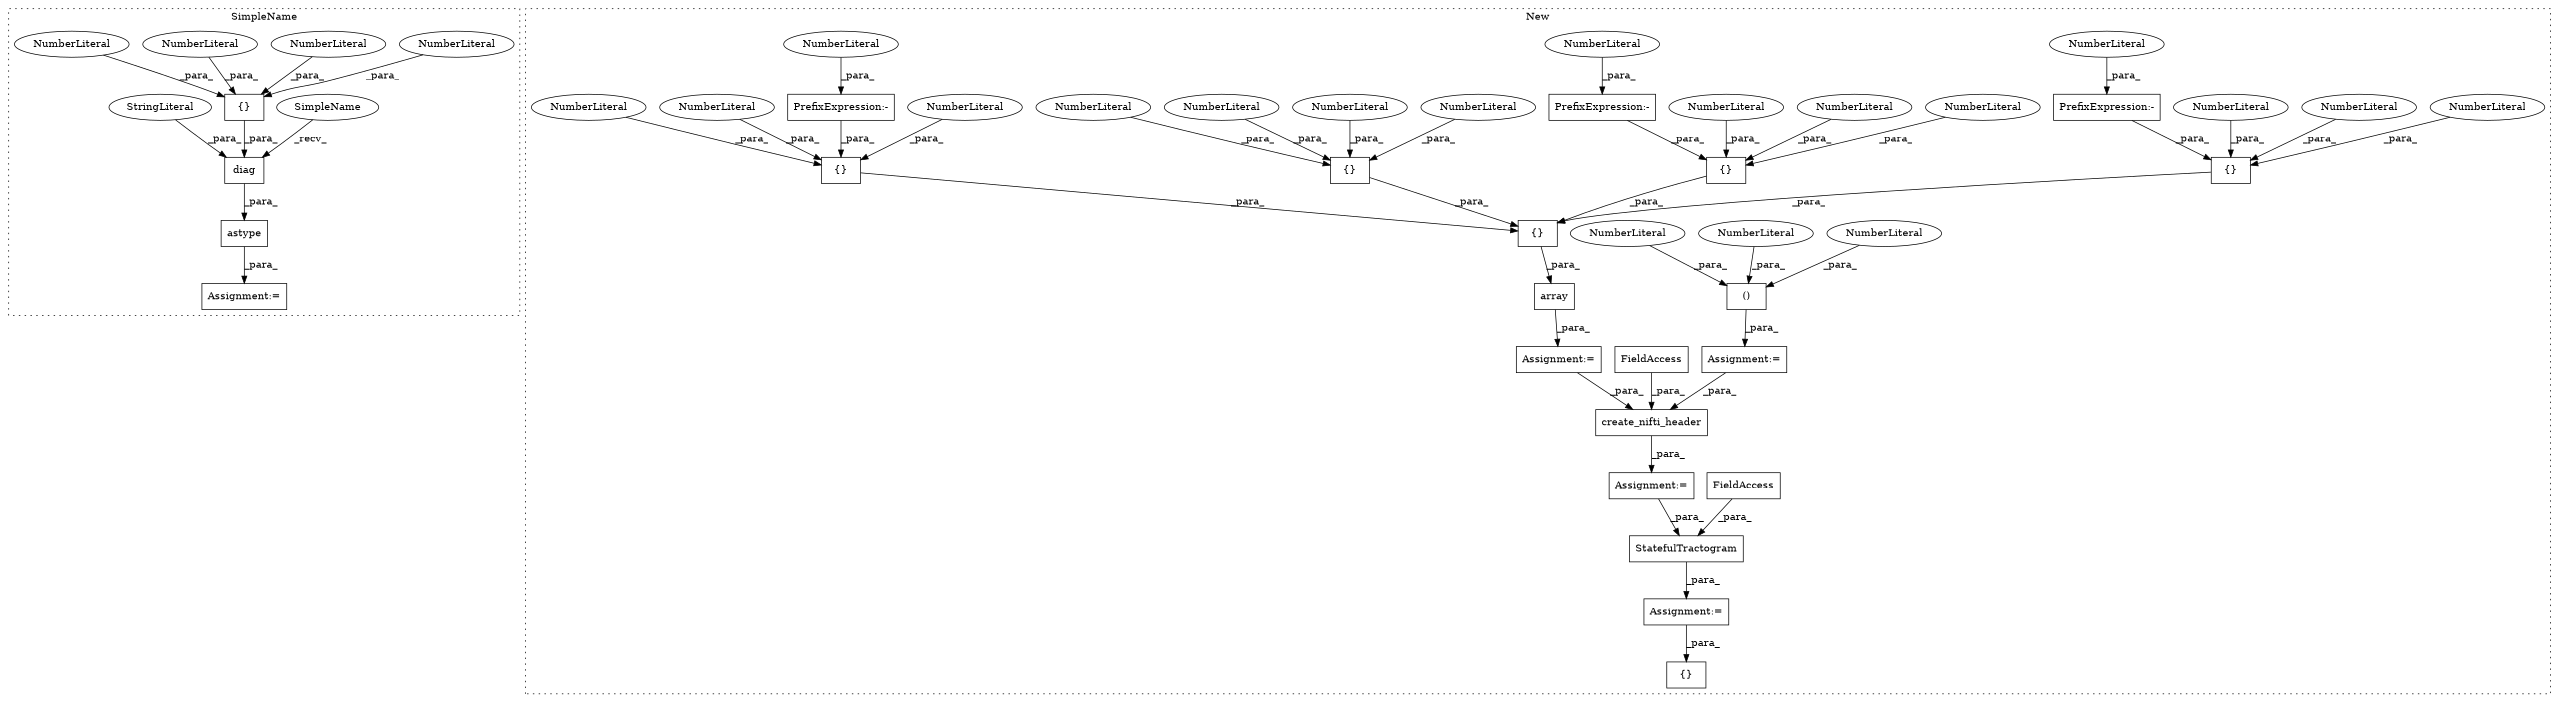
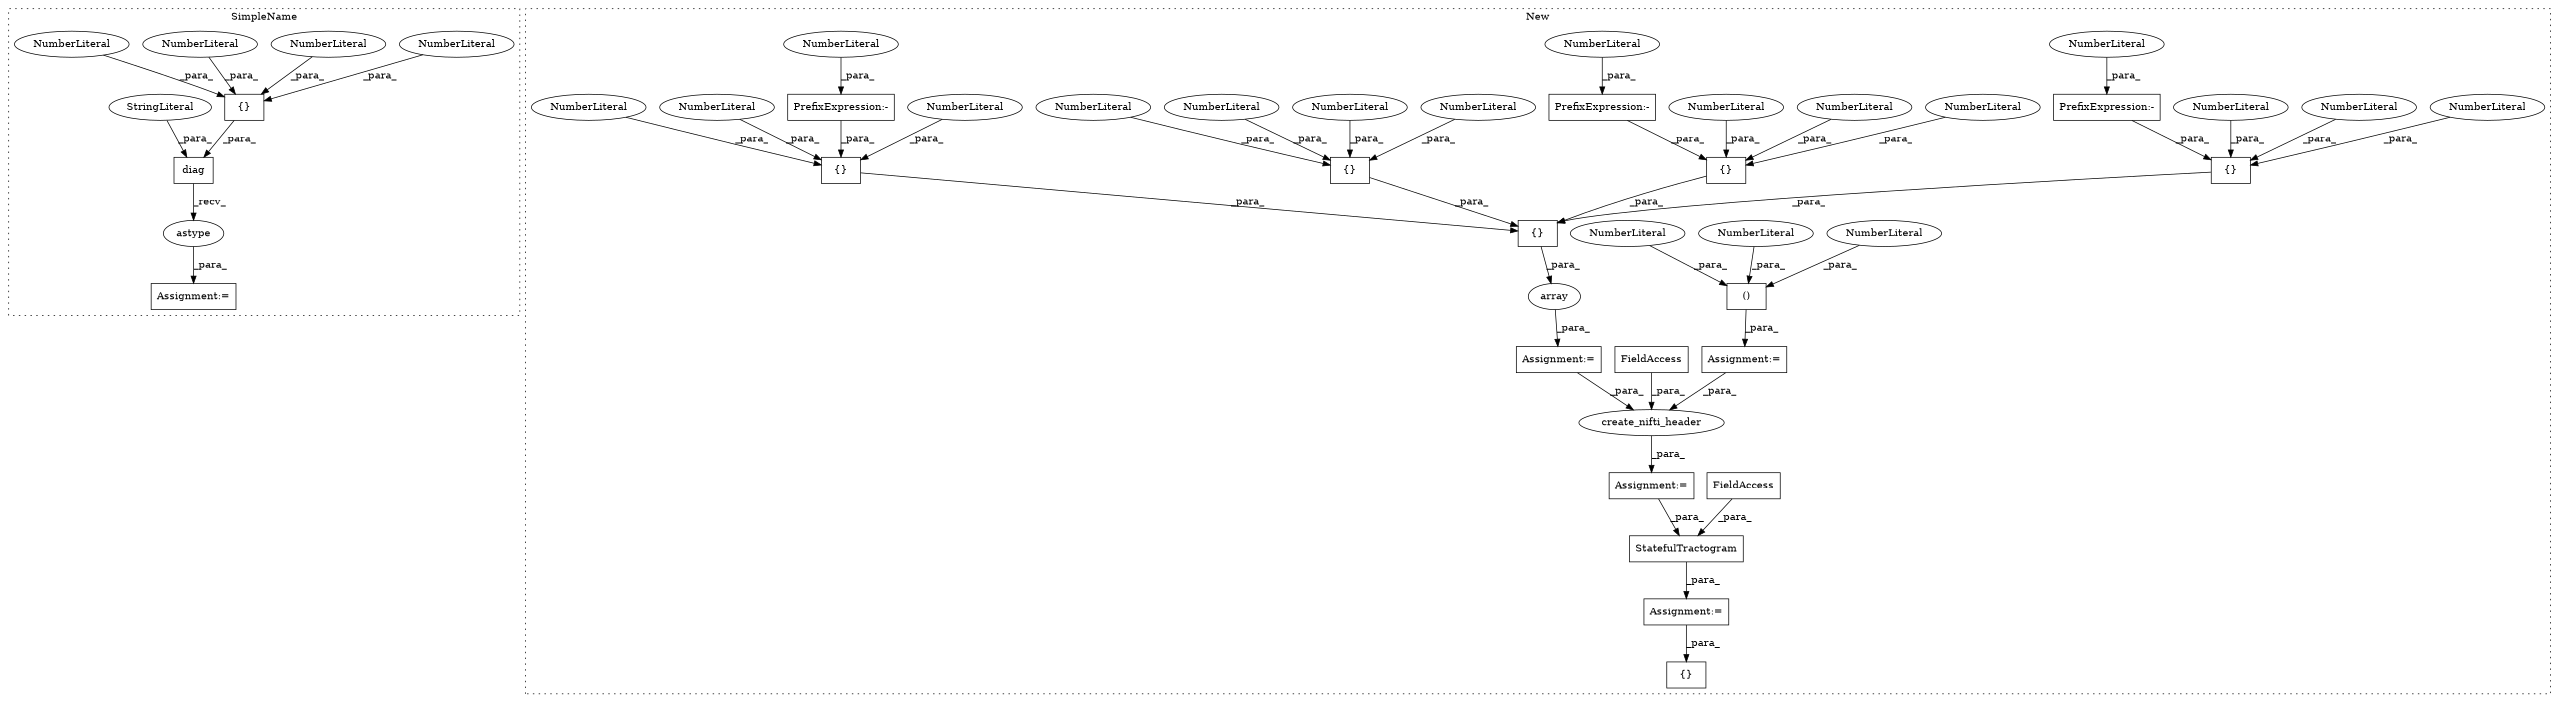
node "SimpleName": removed
edge "diag" -> "astype": label "_para_" -> "_recv_"
node "astype": shape box -> ellipse
node "array": shape box -> ellipse
node "create_nifti_header": shape box -> ellipse
